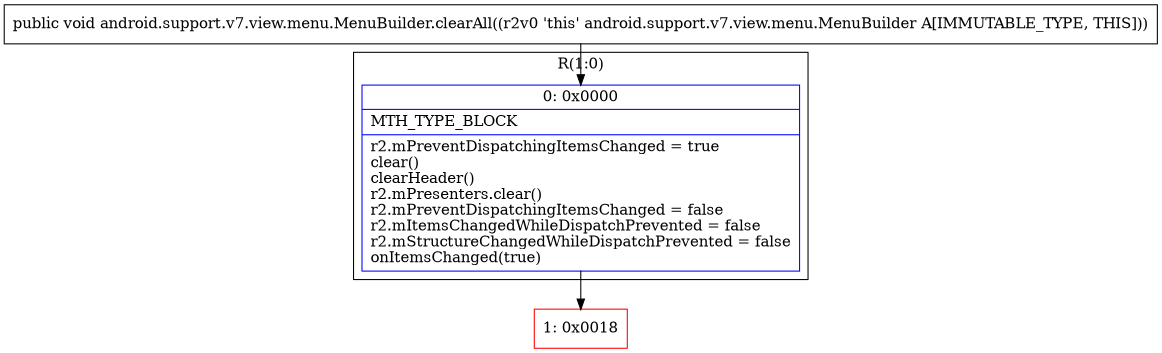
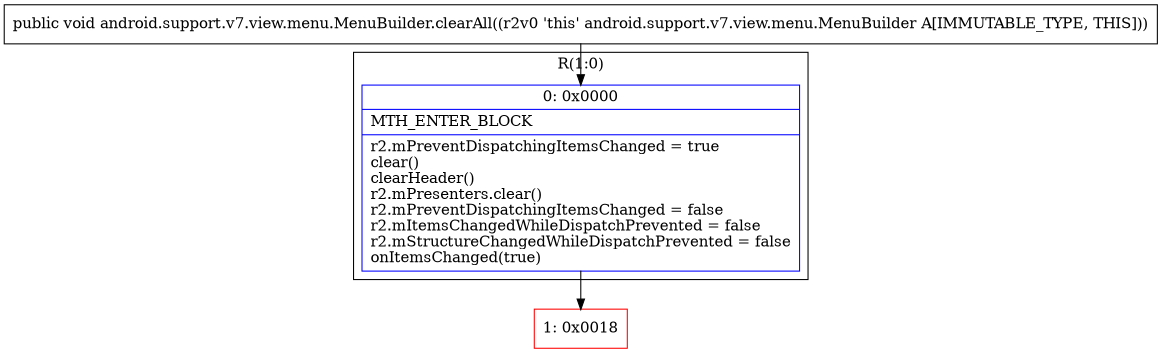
node "0: 0x0000": text "MTH_TYPE_BLOCK" -> "MTH_ENTER_BLOCK"
